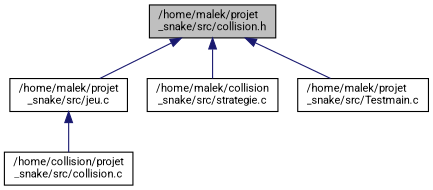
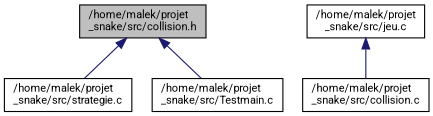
edge "/home/malek/projet _snake/src/jeu.c" -> "/home/malek/projet _snake/src/collision.h": removed
node "/home/malek/collision _snake/src/strategie.c": label "/home/malek/collision _snake/src/strategie.c" -> "/home/malek/projet _snake/src/strategie.c"
node "/home/collision/projet _snake/src/collision.c": label "/home/collision/projet _snake/src/collision.c" -> "/home/malek/projet _snake/src/collision.c"
